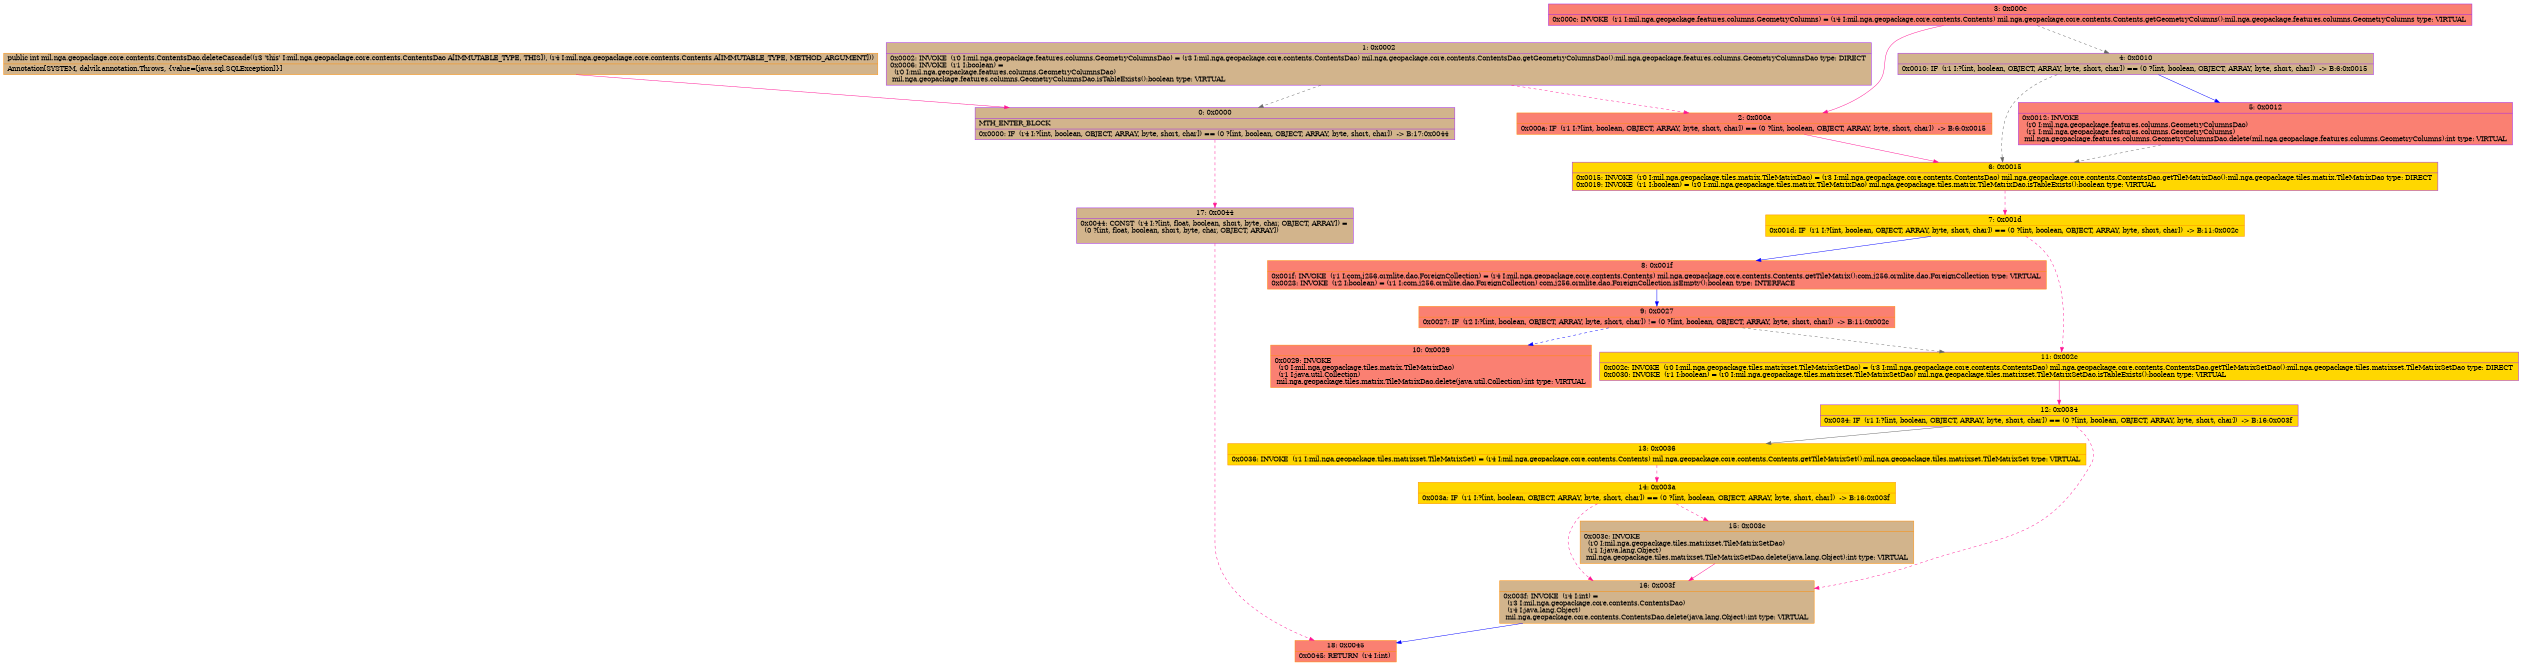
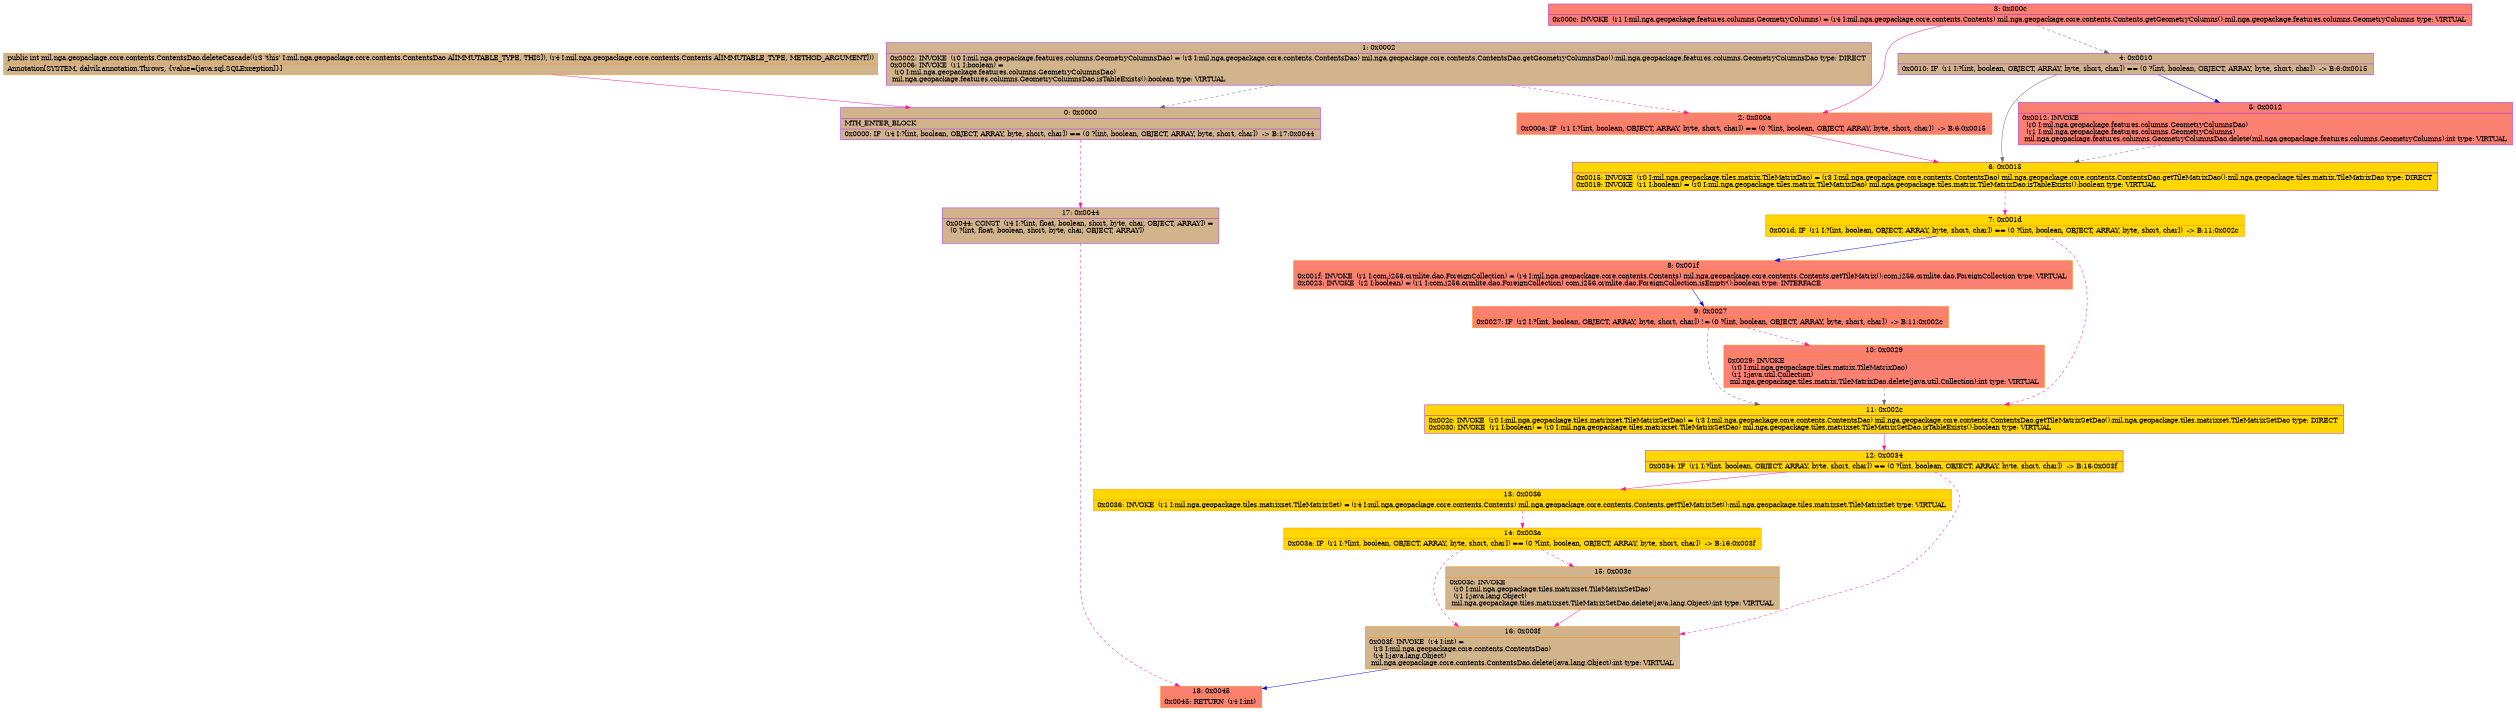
edge "4: 0x0010" -> "6: 0x0015": style dashed -> solid
edge "9: 0x0027" -> "10: 0x0029": color blue -> deeppink
edge "10: 0x0029" -> "11: 0x002c": added
edge "12: 0x0034" -> "13: 0x0036": color gray40 -> deeppink
